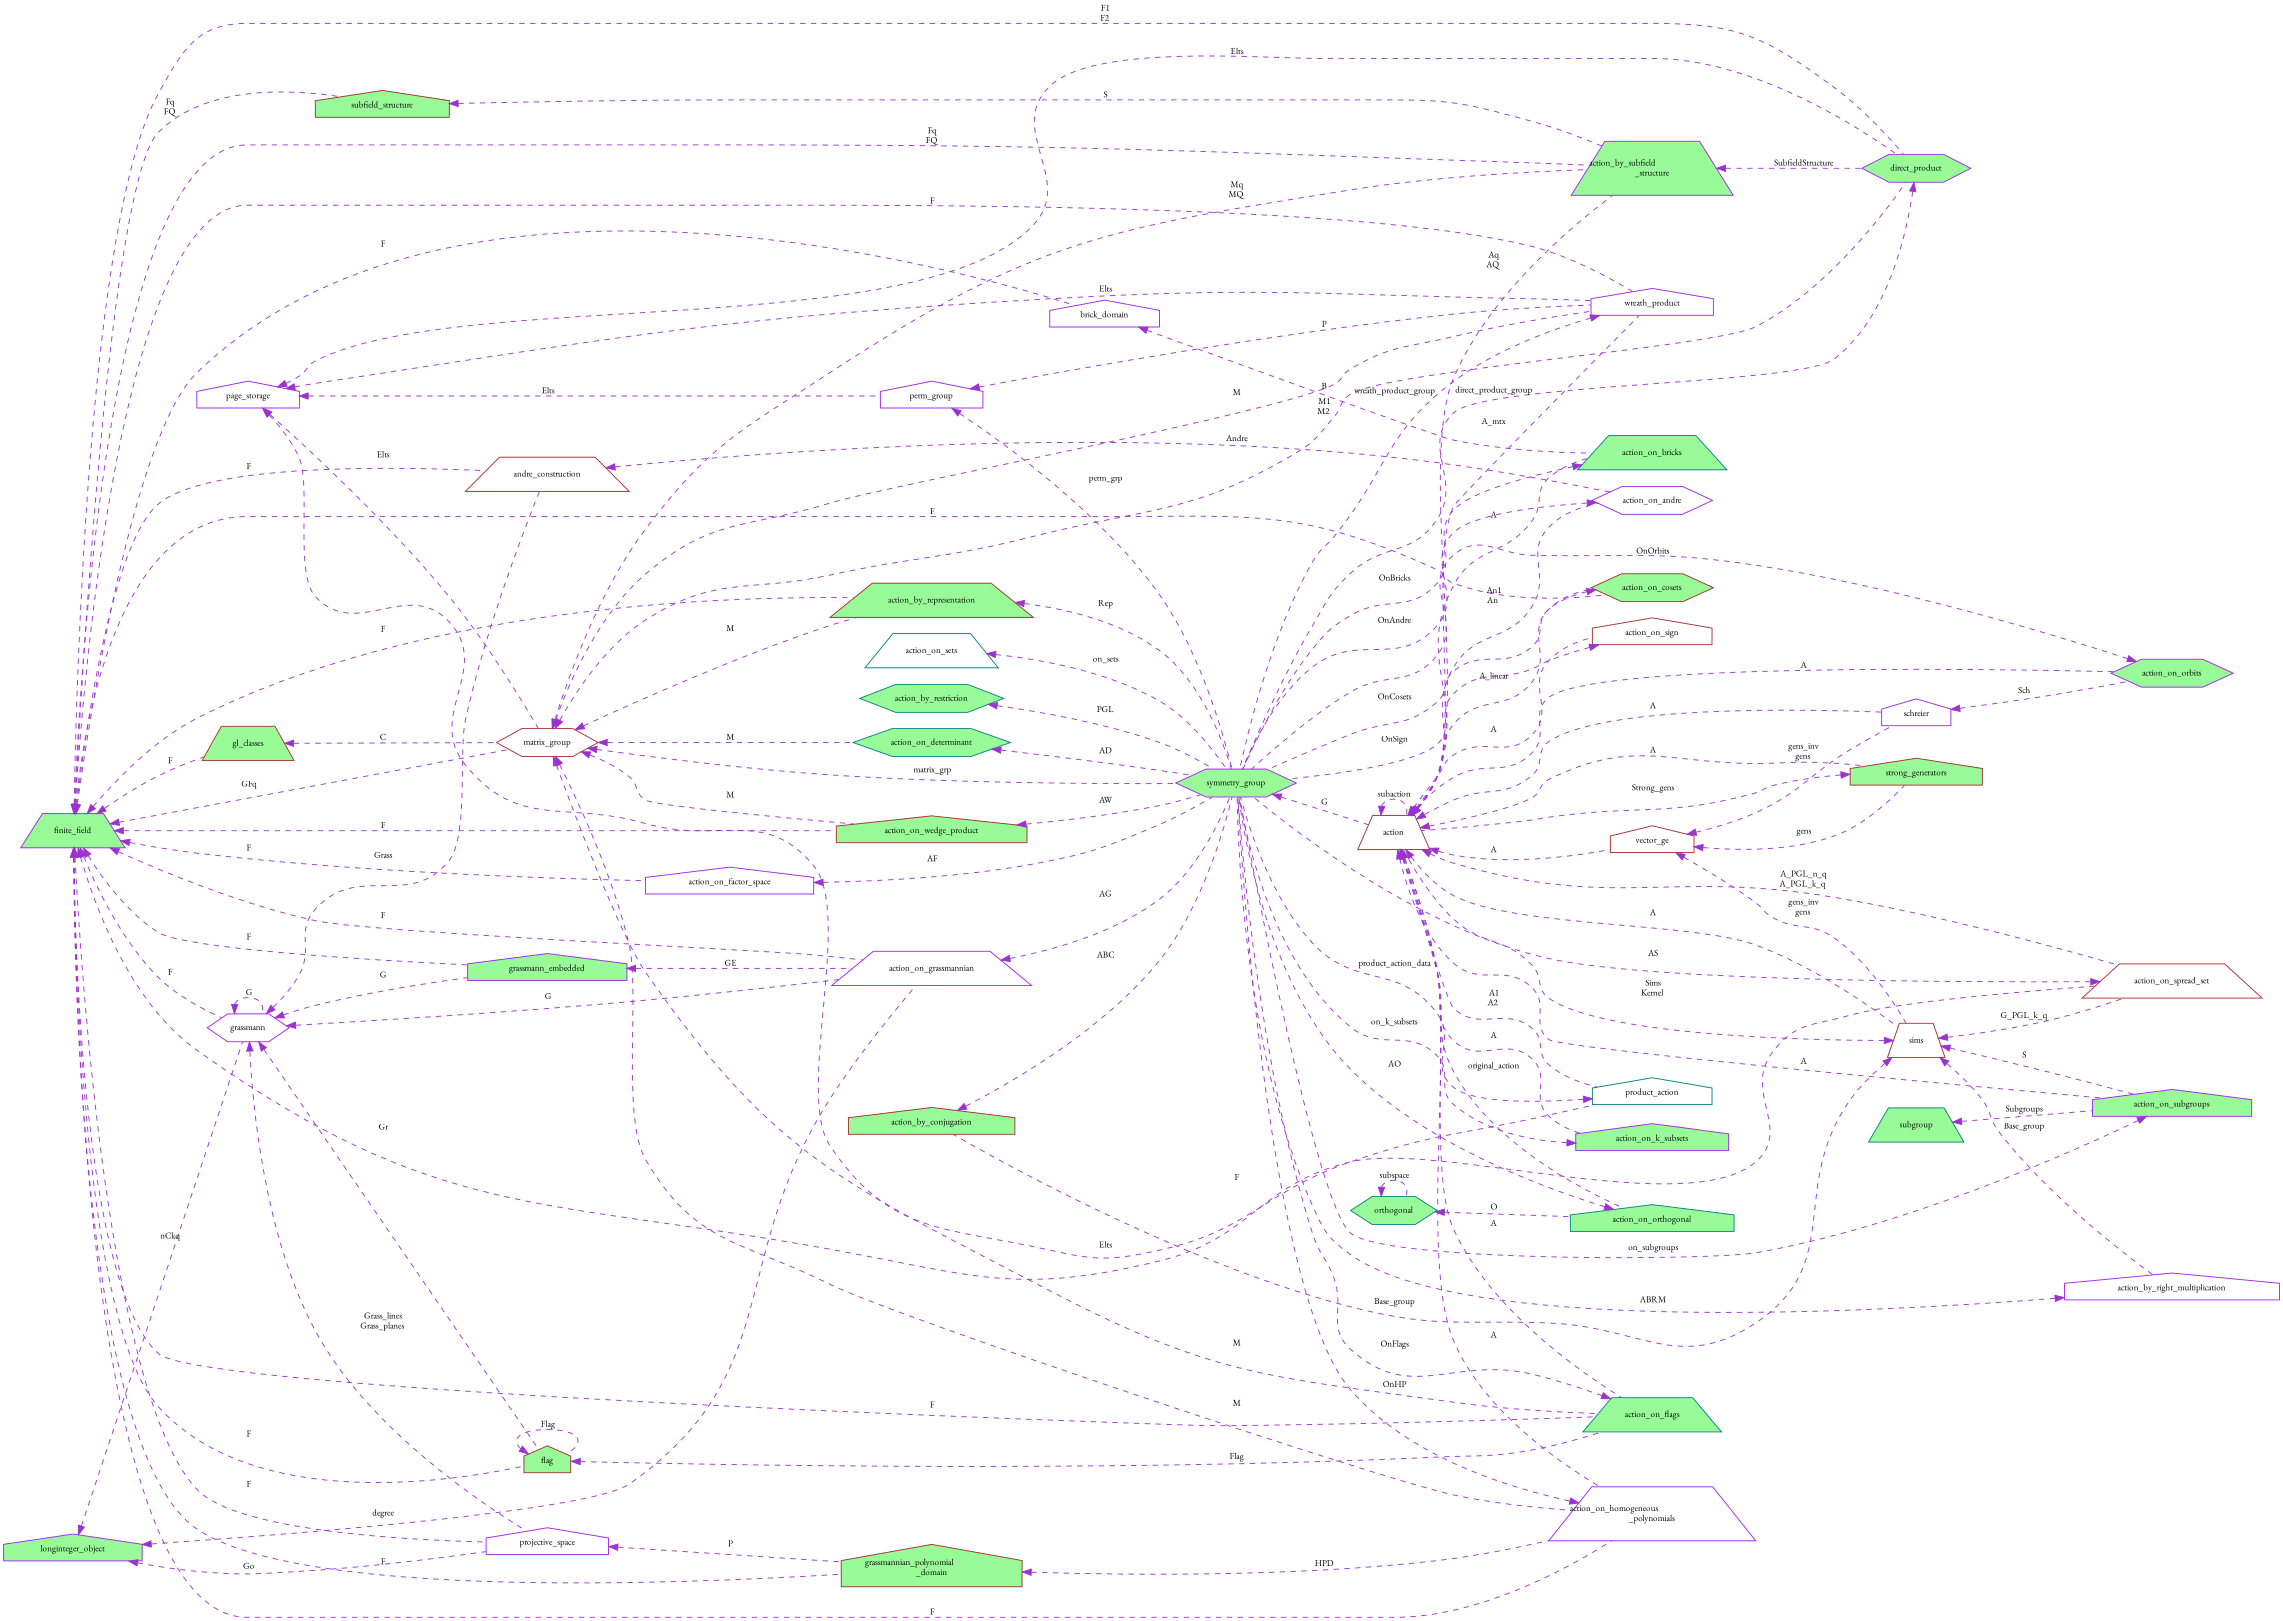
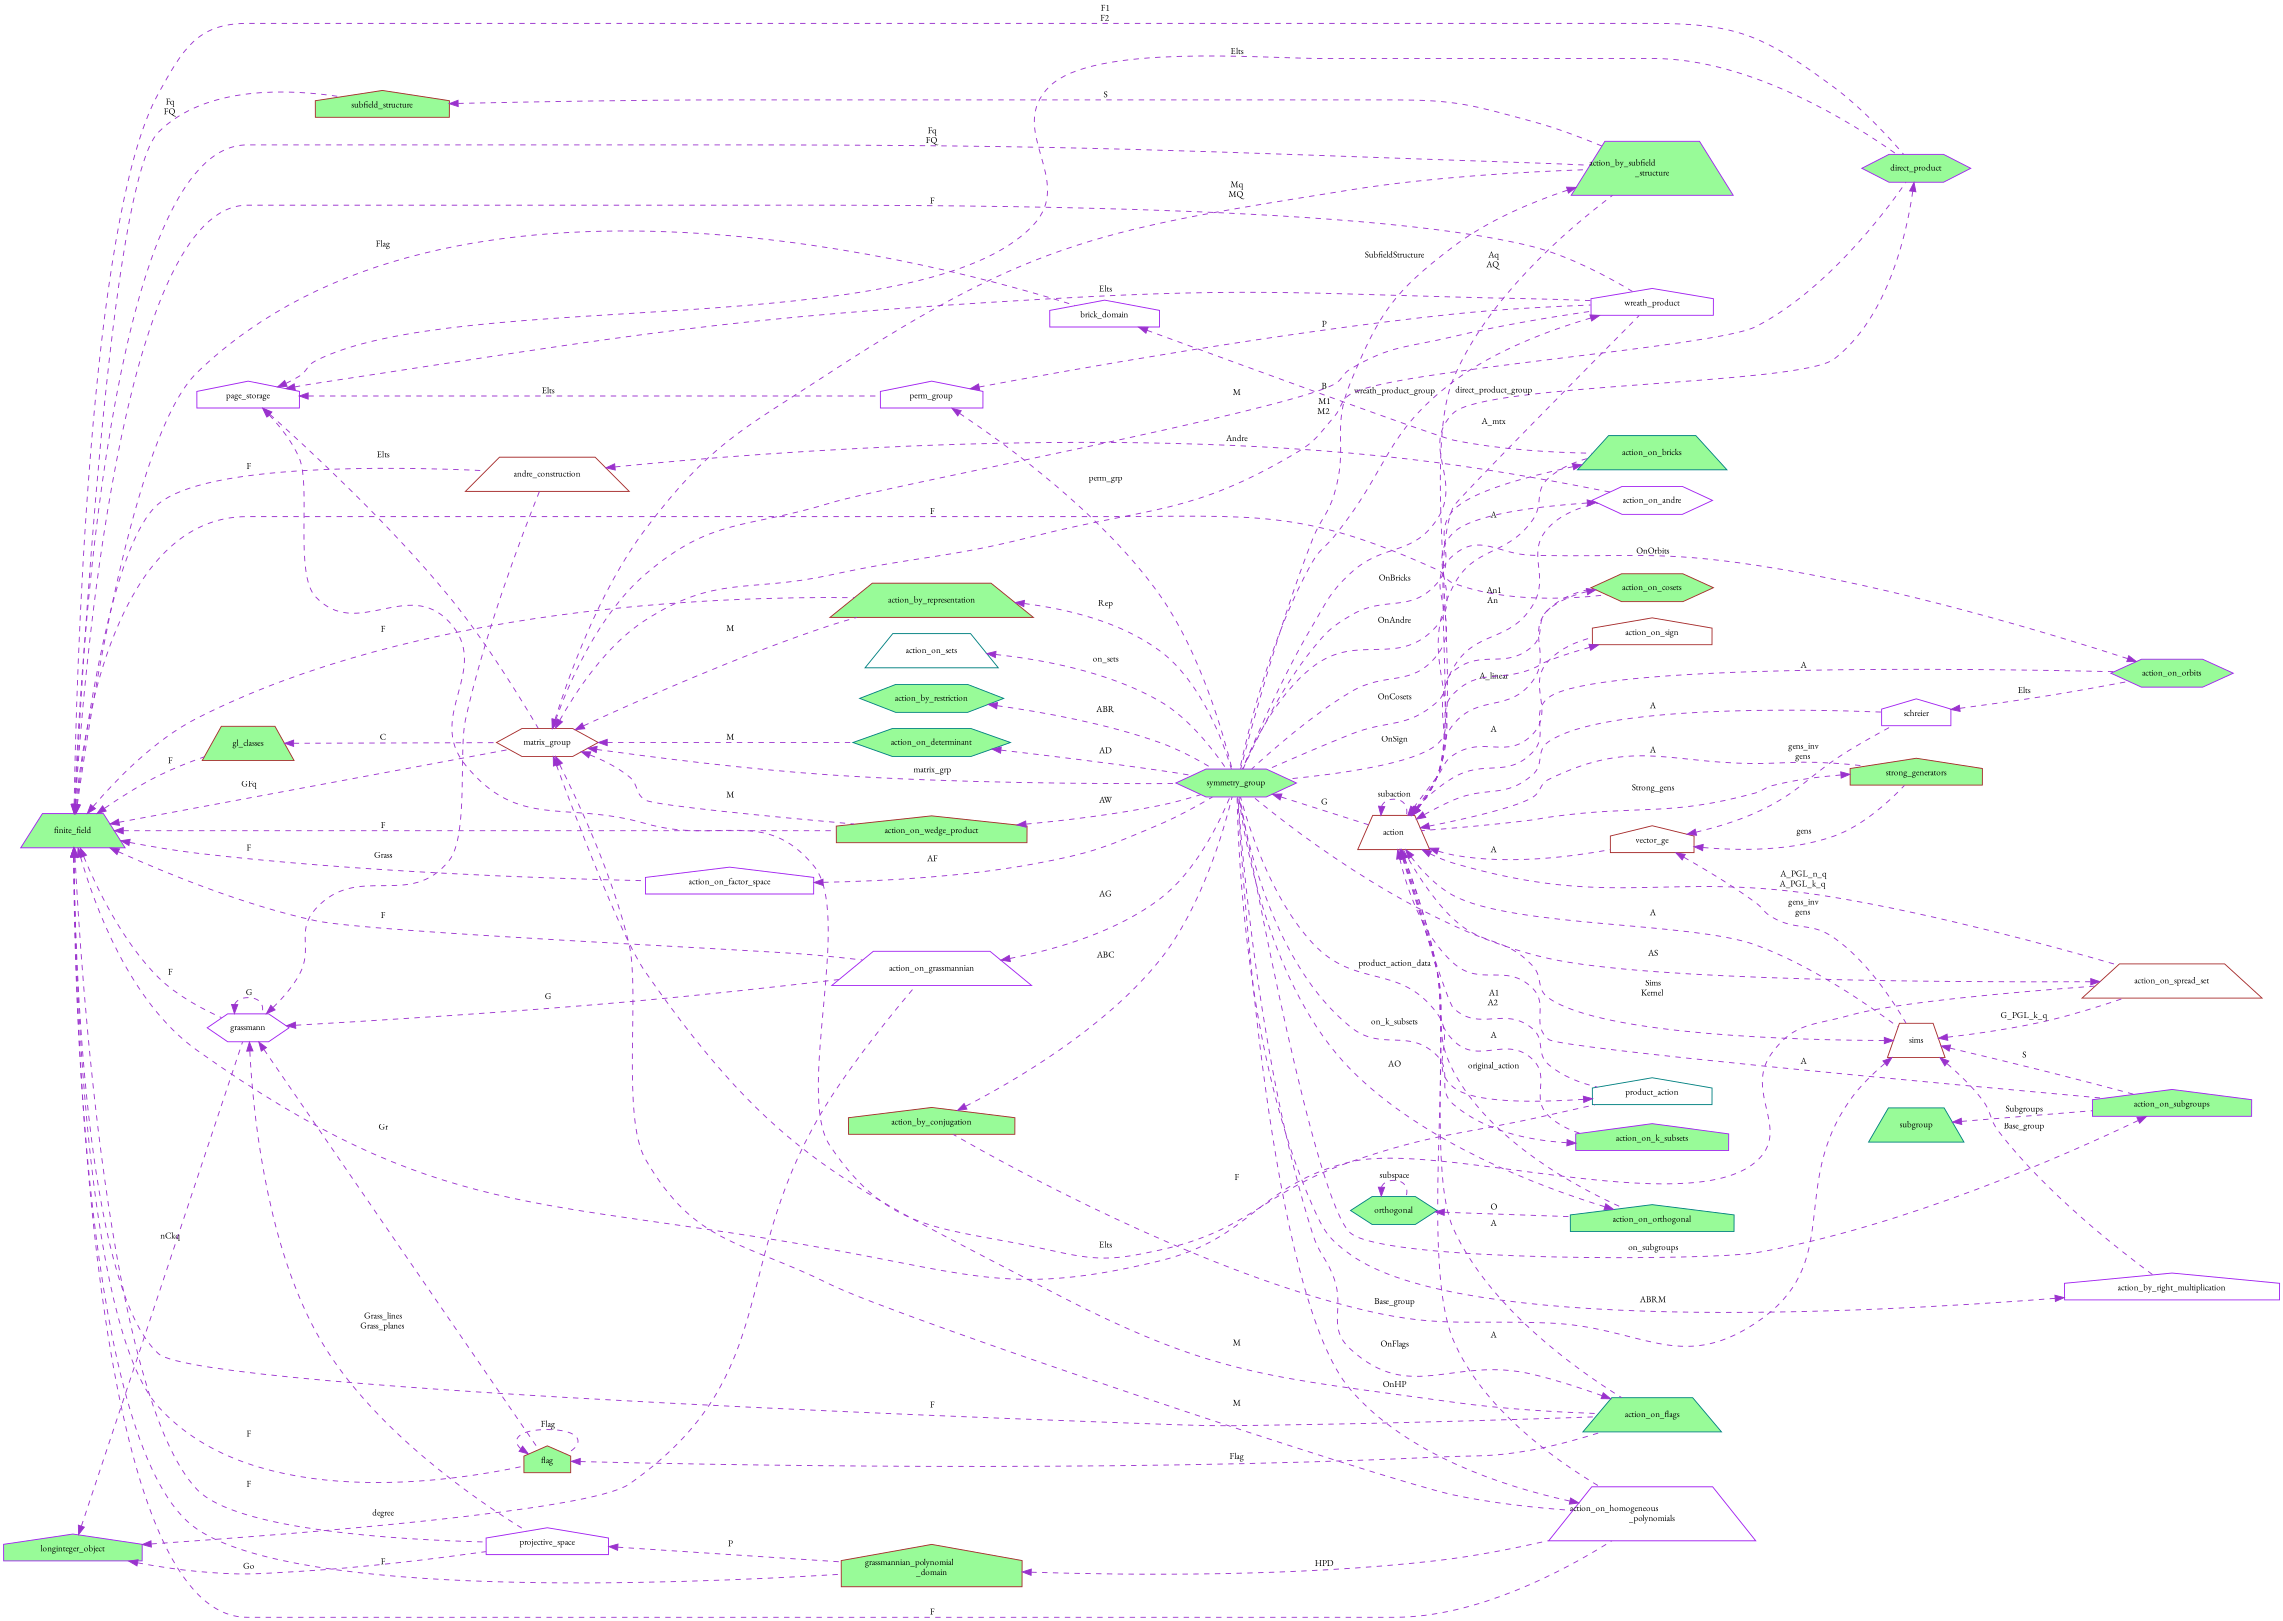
edge "direct_product" -> "action_by_subfield _structure": now "symmetry_group" -> "action_by_subfield _structure"
edge "brick_domain" -> "finite_field": label " F" -> " Flag"
edge "action_on_orbits" -> "schreier": label " Sch" -> " Elts"
edge "symmetry_group" -> "action_by_restriction": label " PGL" -> " ABR"
node "grassmann_embedded": removed
